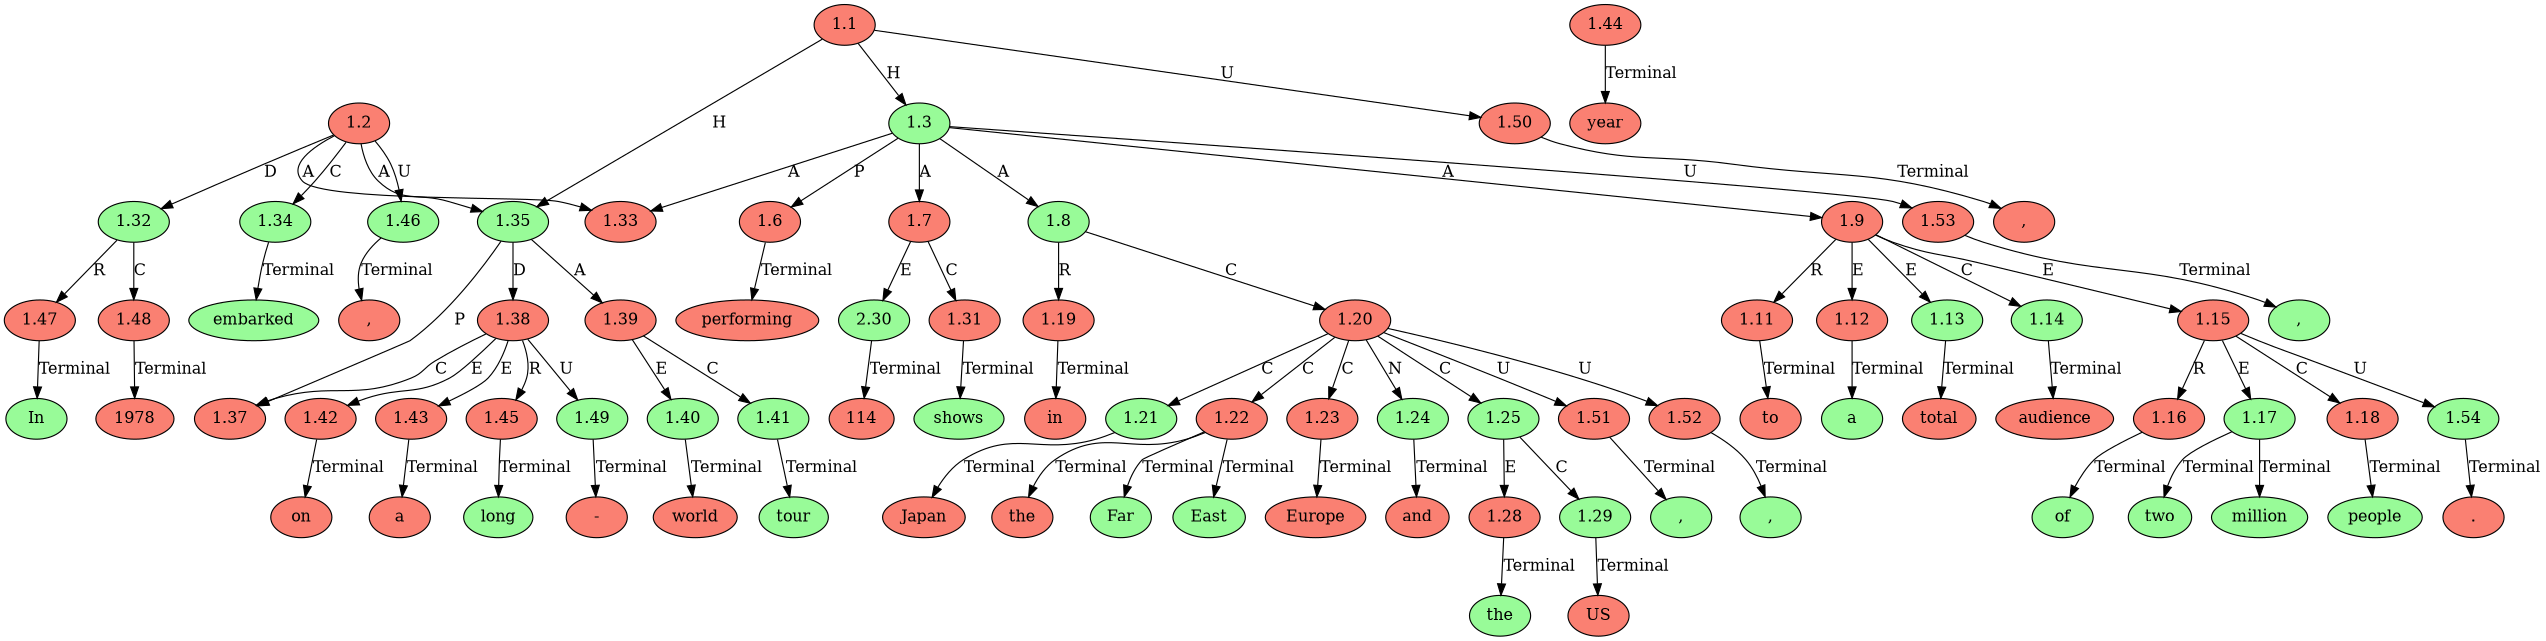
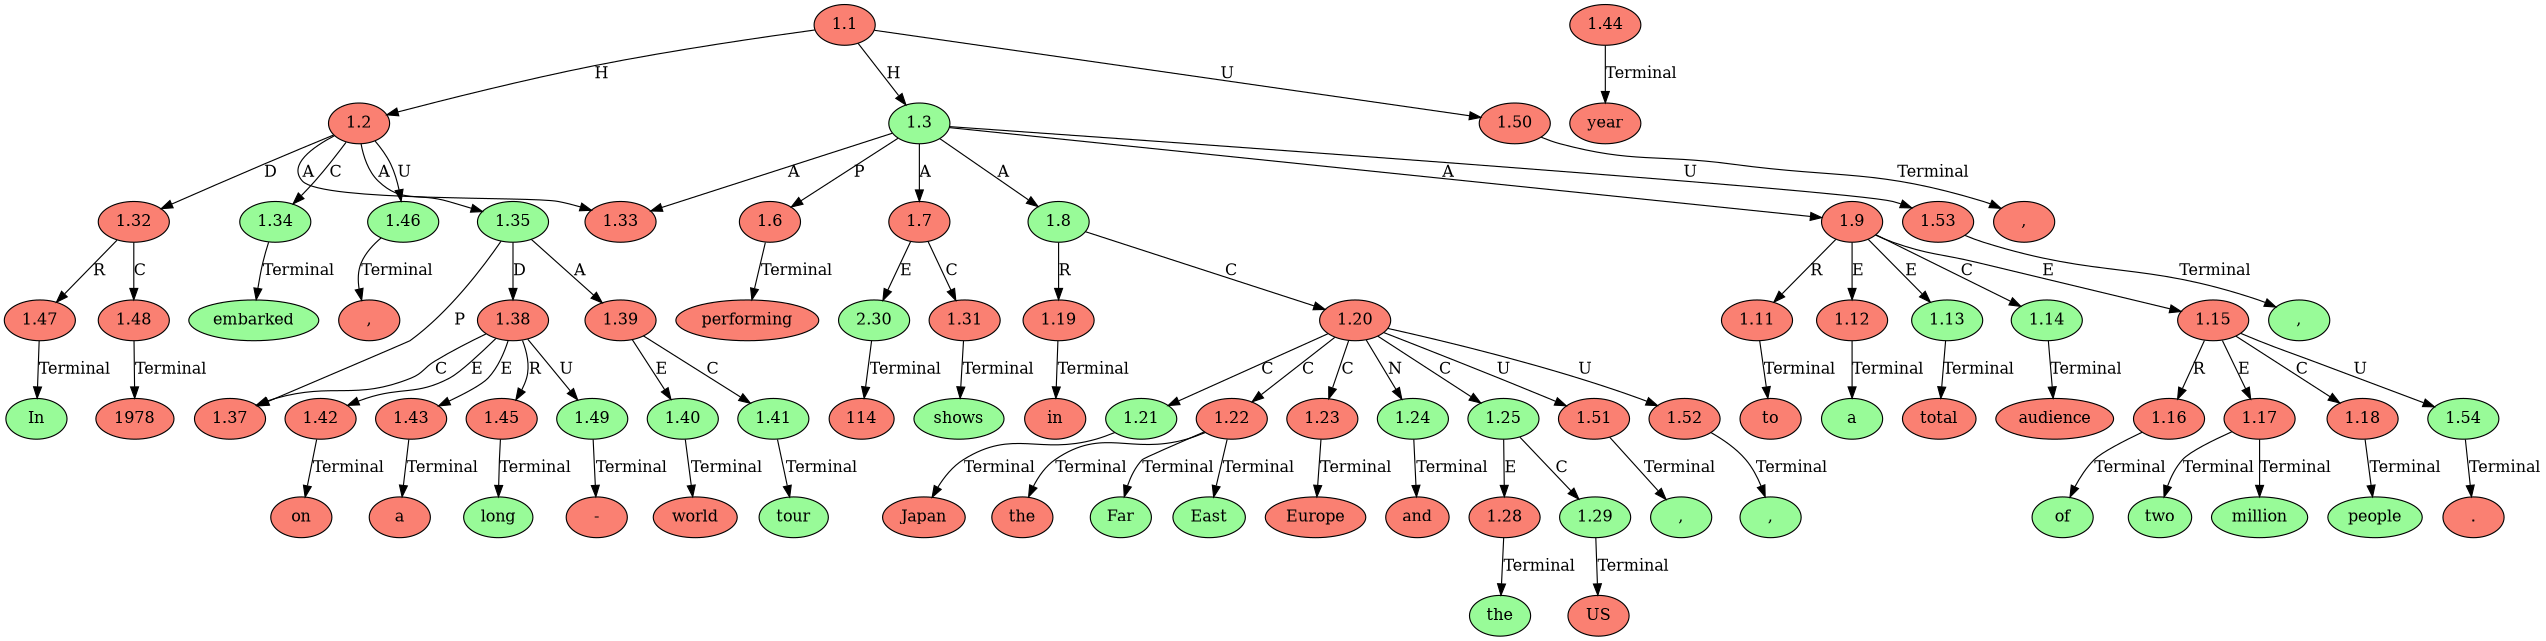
edge "1.1" -> "1.35": now "1.1" -> "1.2"
node "1.32": fillcolor palegreen -> salmon
node "1.17": fillcolor palegreen -> salmon
